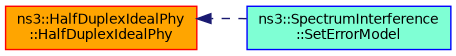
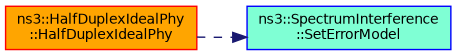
edge "ns3::SpectrumInterference ::SetErrorModel" -> "ns3::HalfDuplexIdealPhy ::HalfDuplexIdealPhy": reversed
